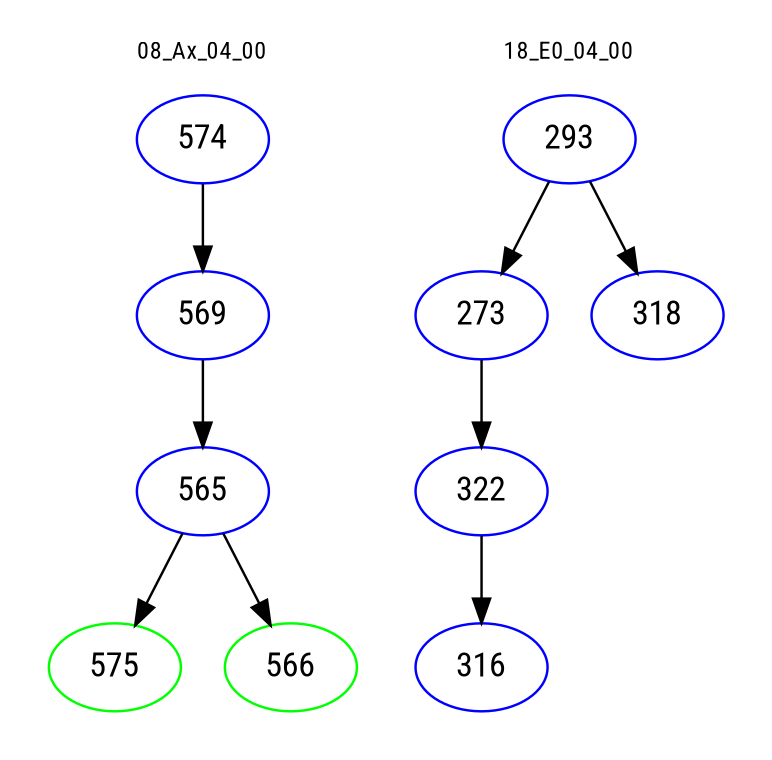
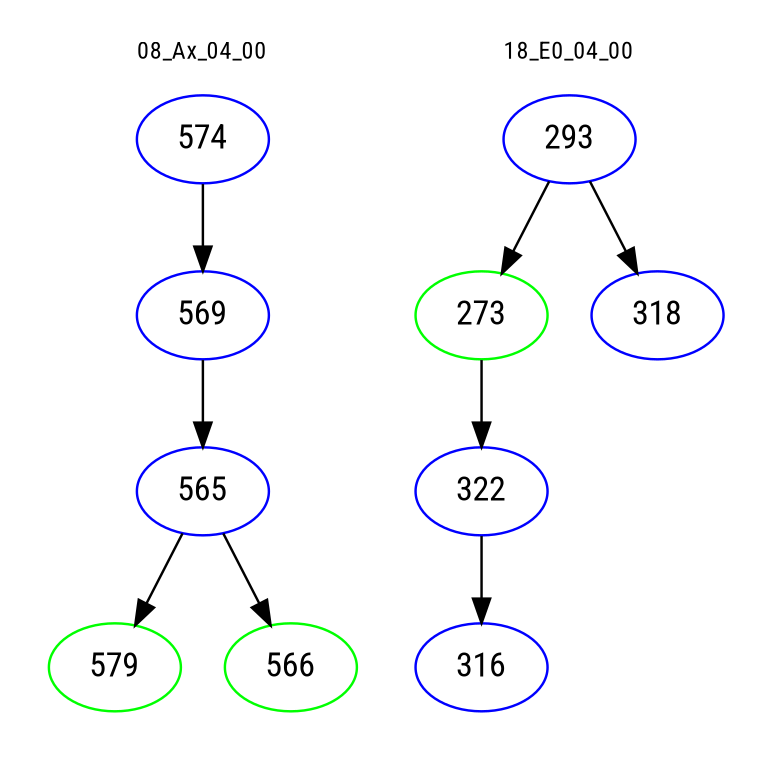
node "273": color blue -> green
node "575": label "575" -> "579"
